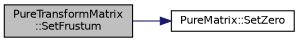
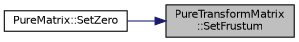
edge "PureTransformMatrix ::SetFrustum" -> "PureMatrix::SetZero": reversed
